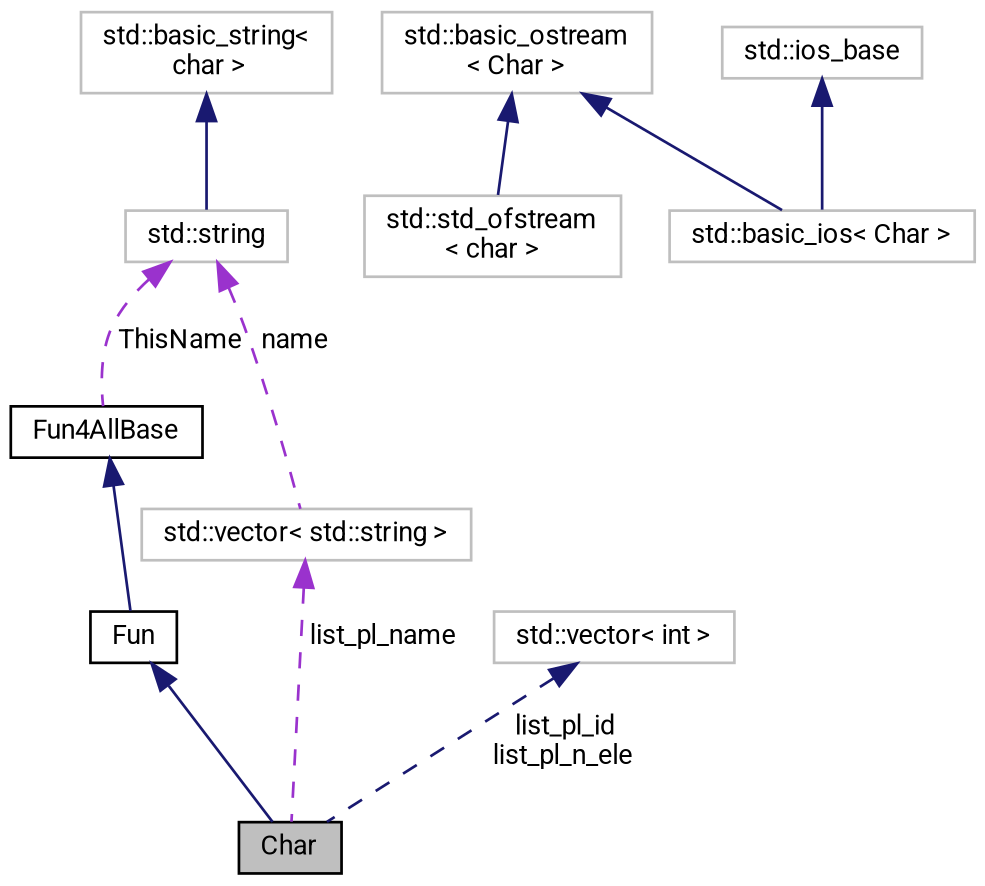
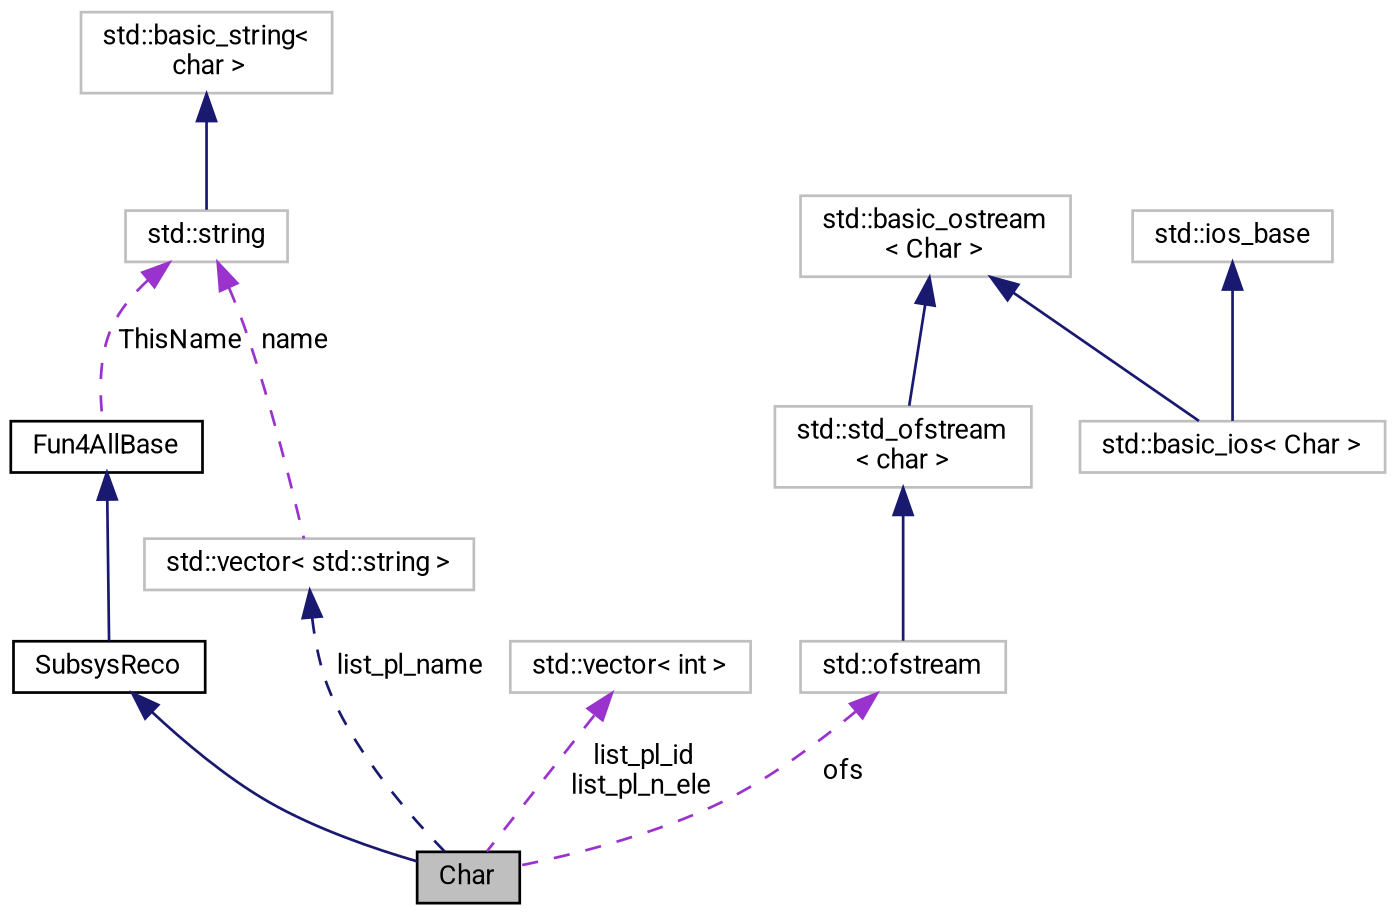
node "Fun": label "Fun" -> "SubsysReco"
node "std::ofstream": added
edge "Char" -> "std::vector< std::string >": color darkorchid3 -> midnightblue
edge "Char" -> "std::vector< int >": color midnightblue -> darkorchid3
